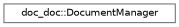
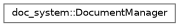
node "doc_doc::DocumentManager": label "doc_doc::DocumentManager" -> "doc_system::DocumentManager"
